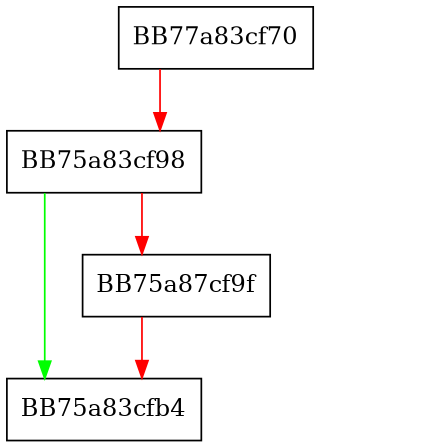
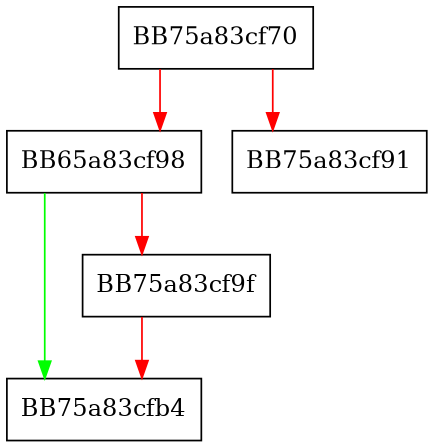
node "BB77a83cf70": label "BB77a83cf70" -> "BB75a83cf70"
node "BB75a83cf98": label "BB75a83cf98" -> "BB65a83cf98"
node "BB75a83cf91": added
node "BB75a87cf9f": label "BB75a87cf9f" -> "BB75a83cf9f"
